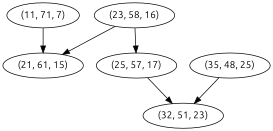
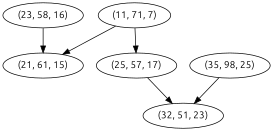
edge "(23, 58, 16)" -> "(25, 57, 17)": now "(11, 71, 7)" -> "(25, 57, 17)"
node "(35, 48, 25)": label "(35, 48, 25)" -> "(35, 98, 25)"
